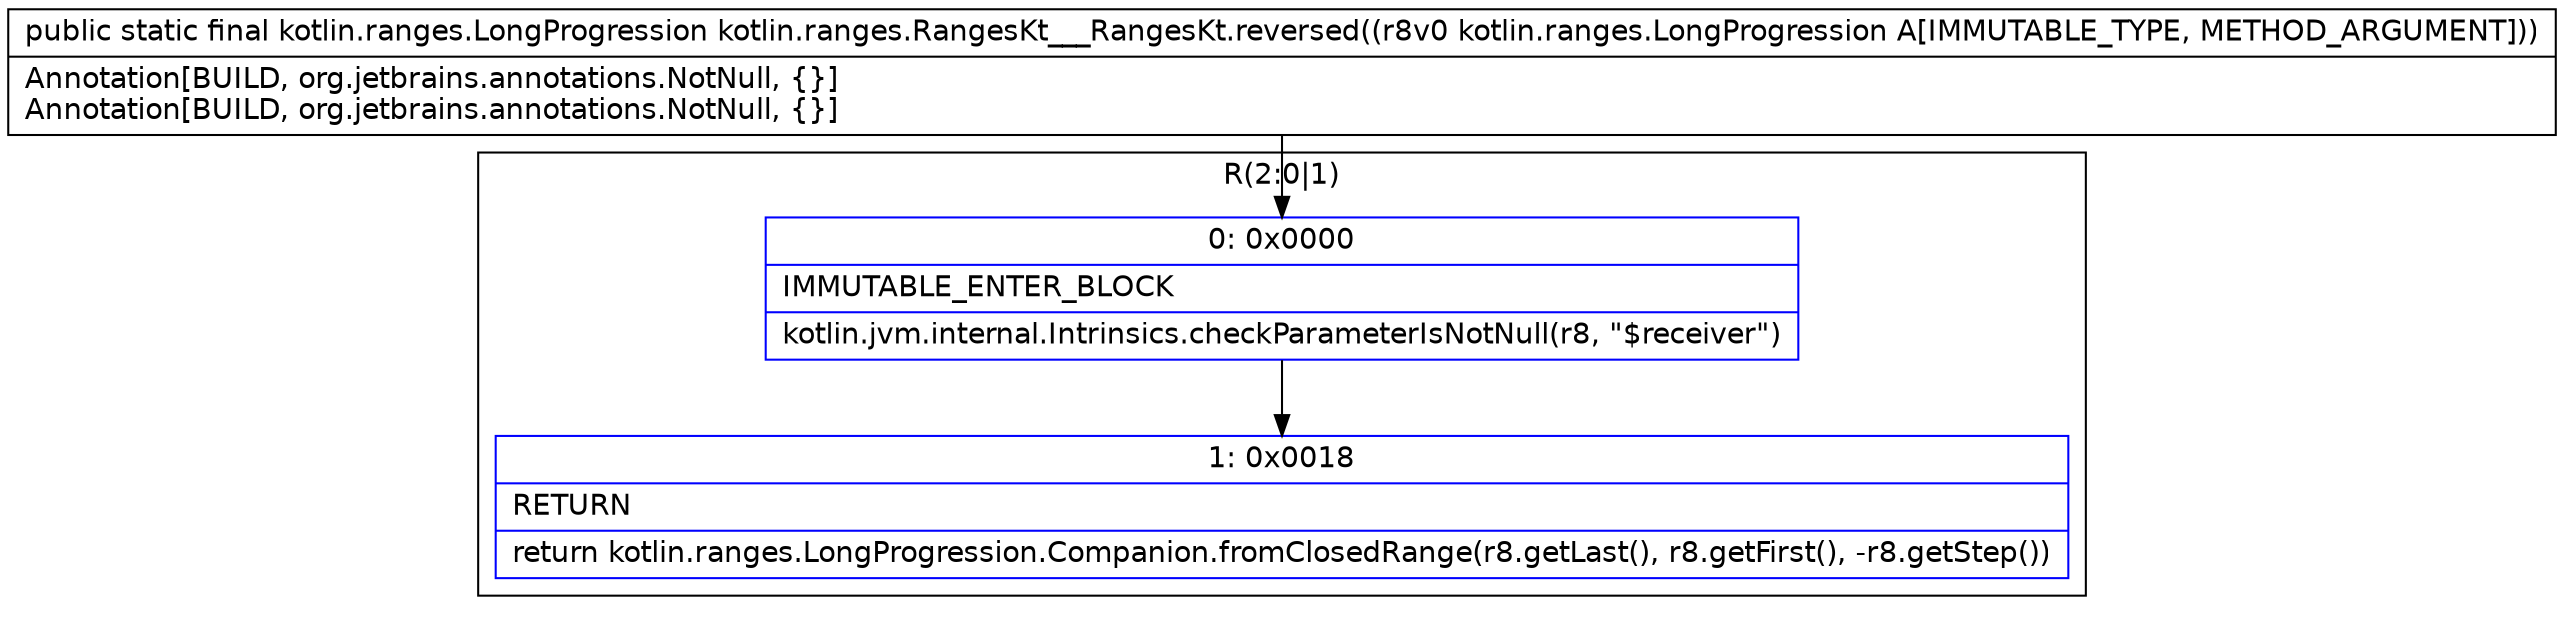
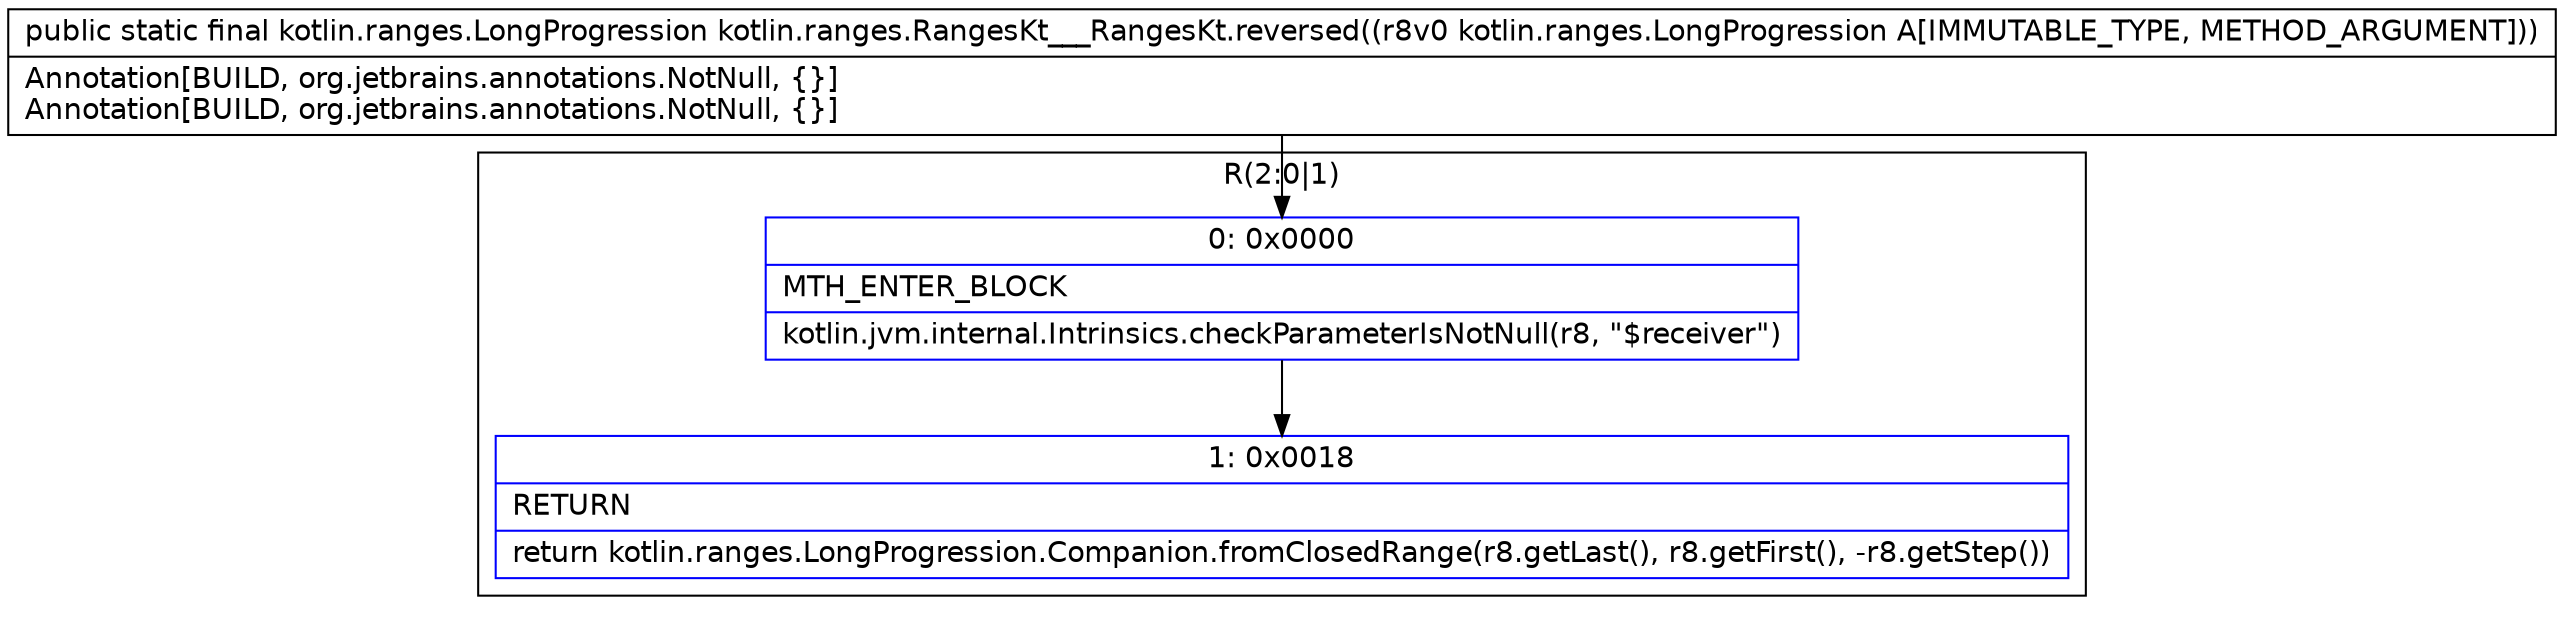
node "0: 0x0000": text "IMMUTABLE_ENTER_BLOCK" -> "MTH_ENTER_BLOCK"
